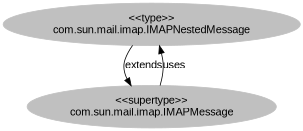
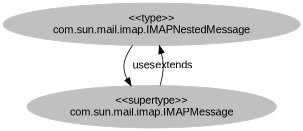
edge "<<type>> com.sun.mail.imap.IMAPNestedMessage" -> "<<supertype>> com.sun.mail.imap.IMAPMessage": label "extends" -> "uses"
edge "<<supertype>> com.sun.mail.imap.IMAPMessage" -> "<<type>> com.sun.mail.imap.IMAPNestedMessage": label "uses" -> "extends"
